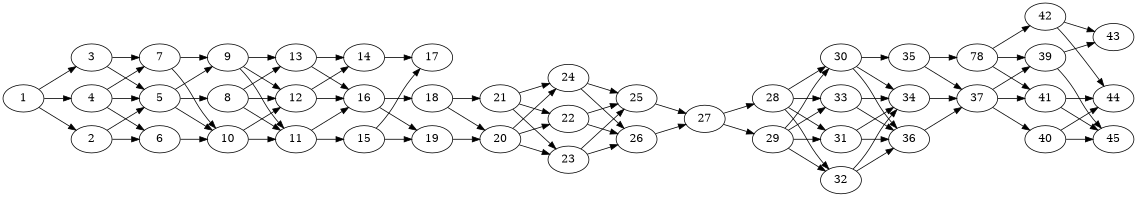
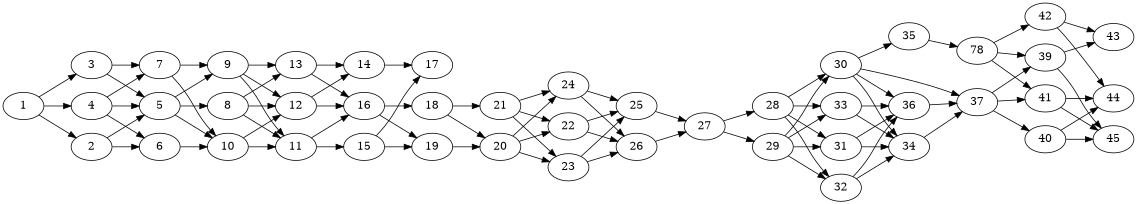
edge "35" -> "37": now "30" -> "37"
